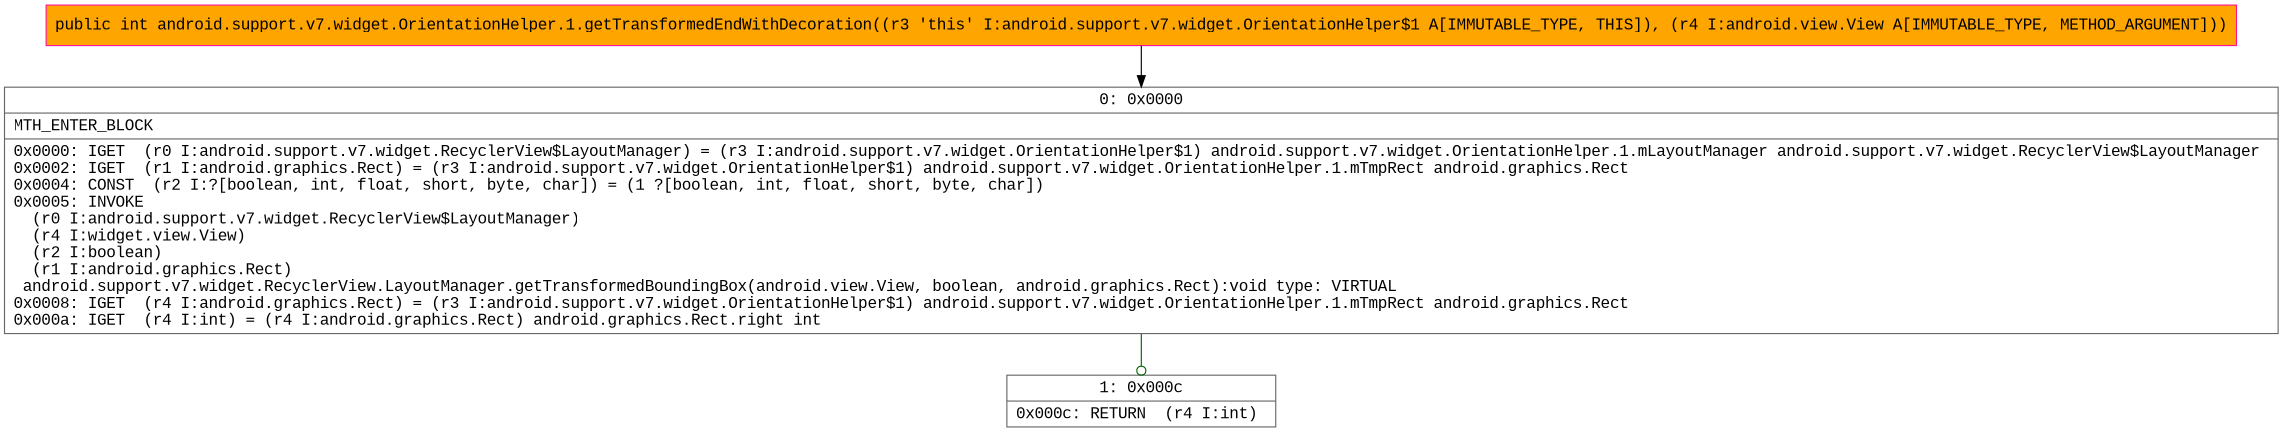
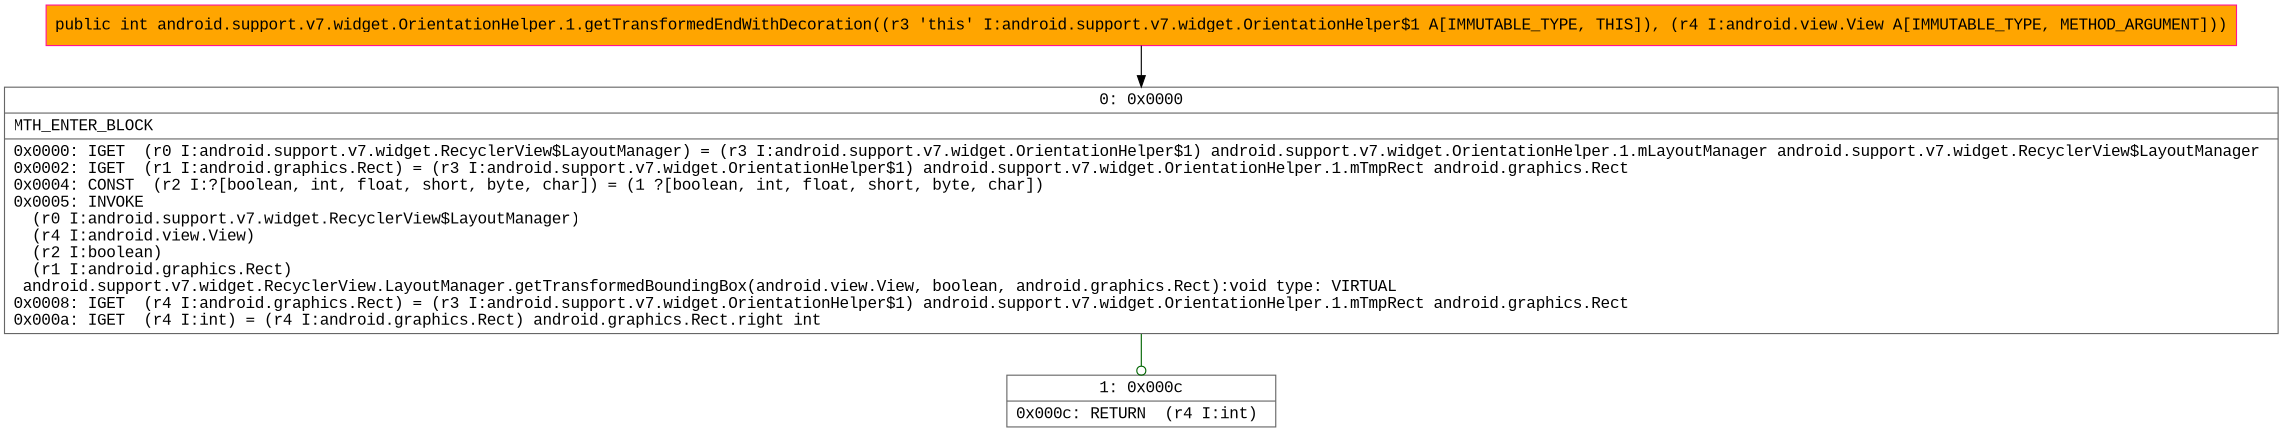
node "0: 0x0000": text "(r4 I:widget.view.View)" -> "(r4 I:android.view.View)"
